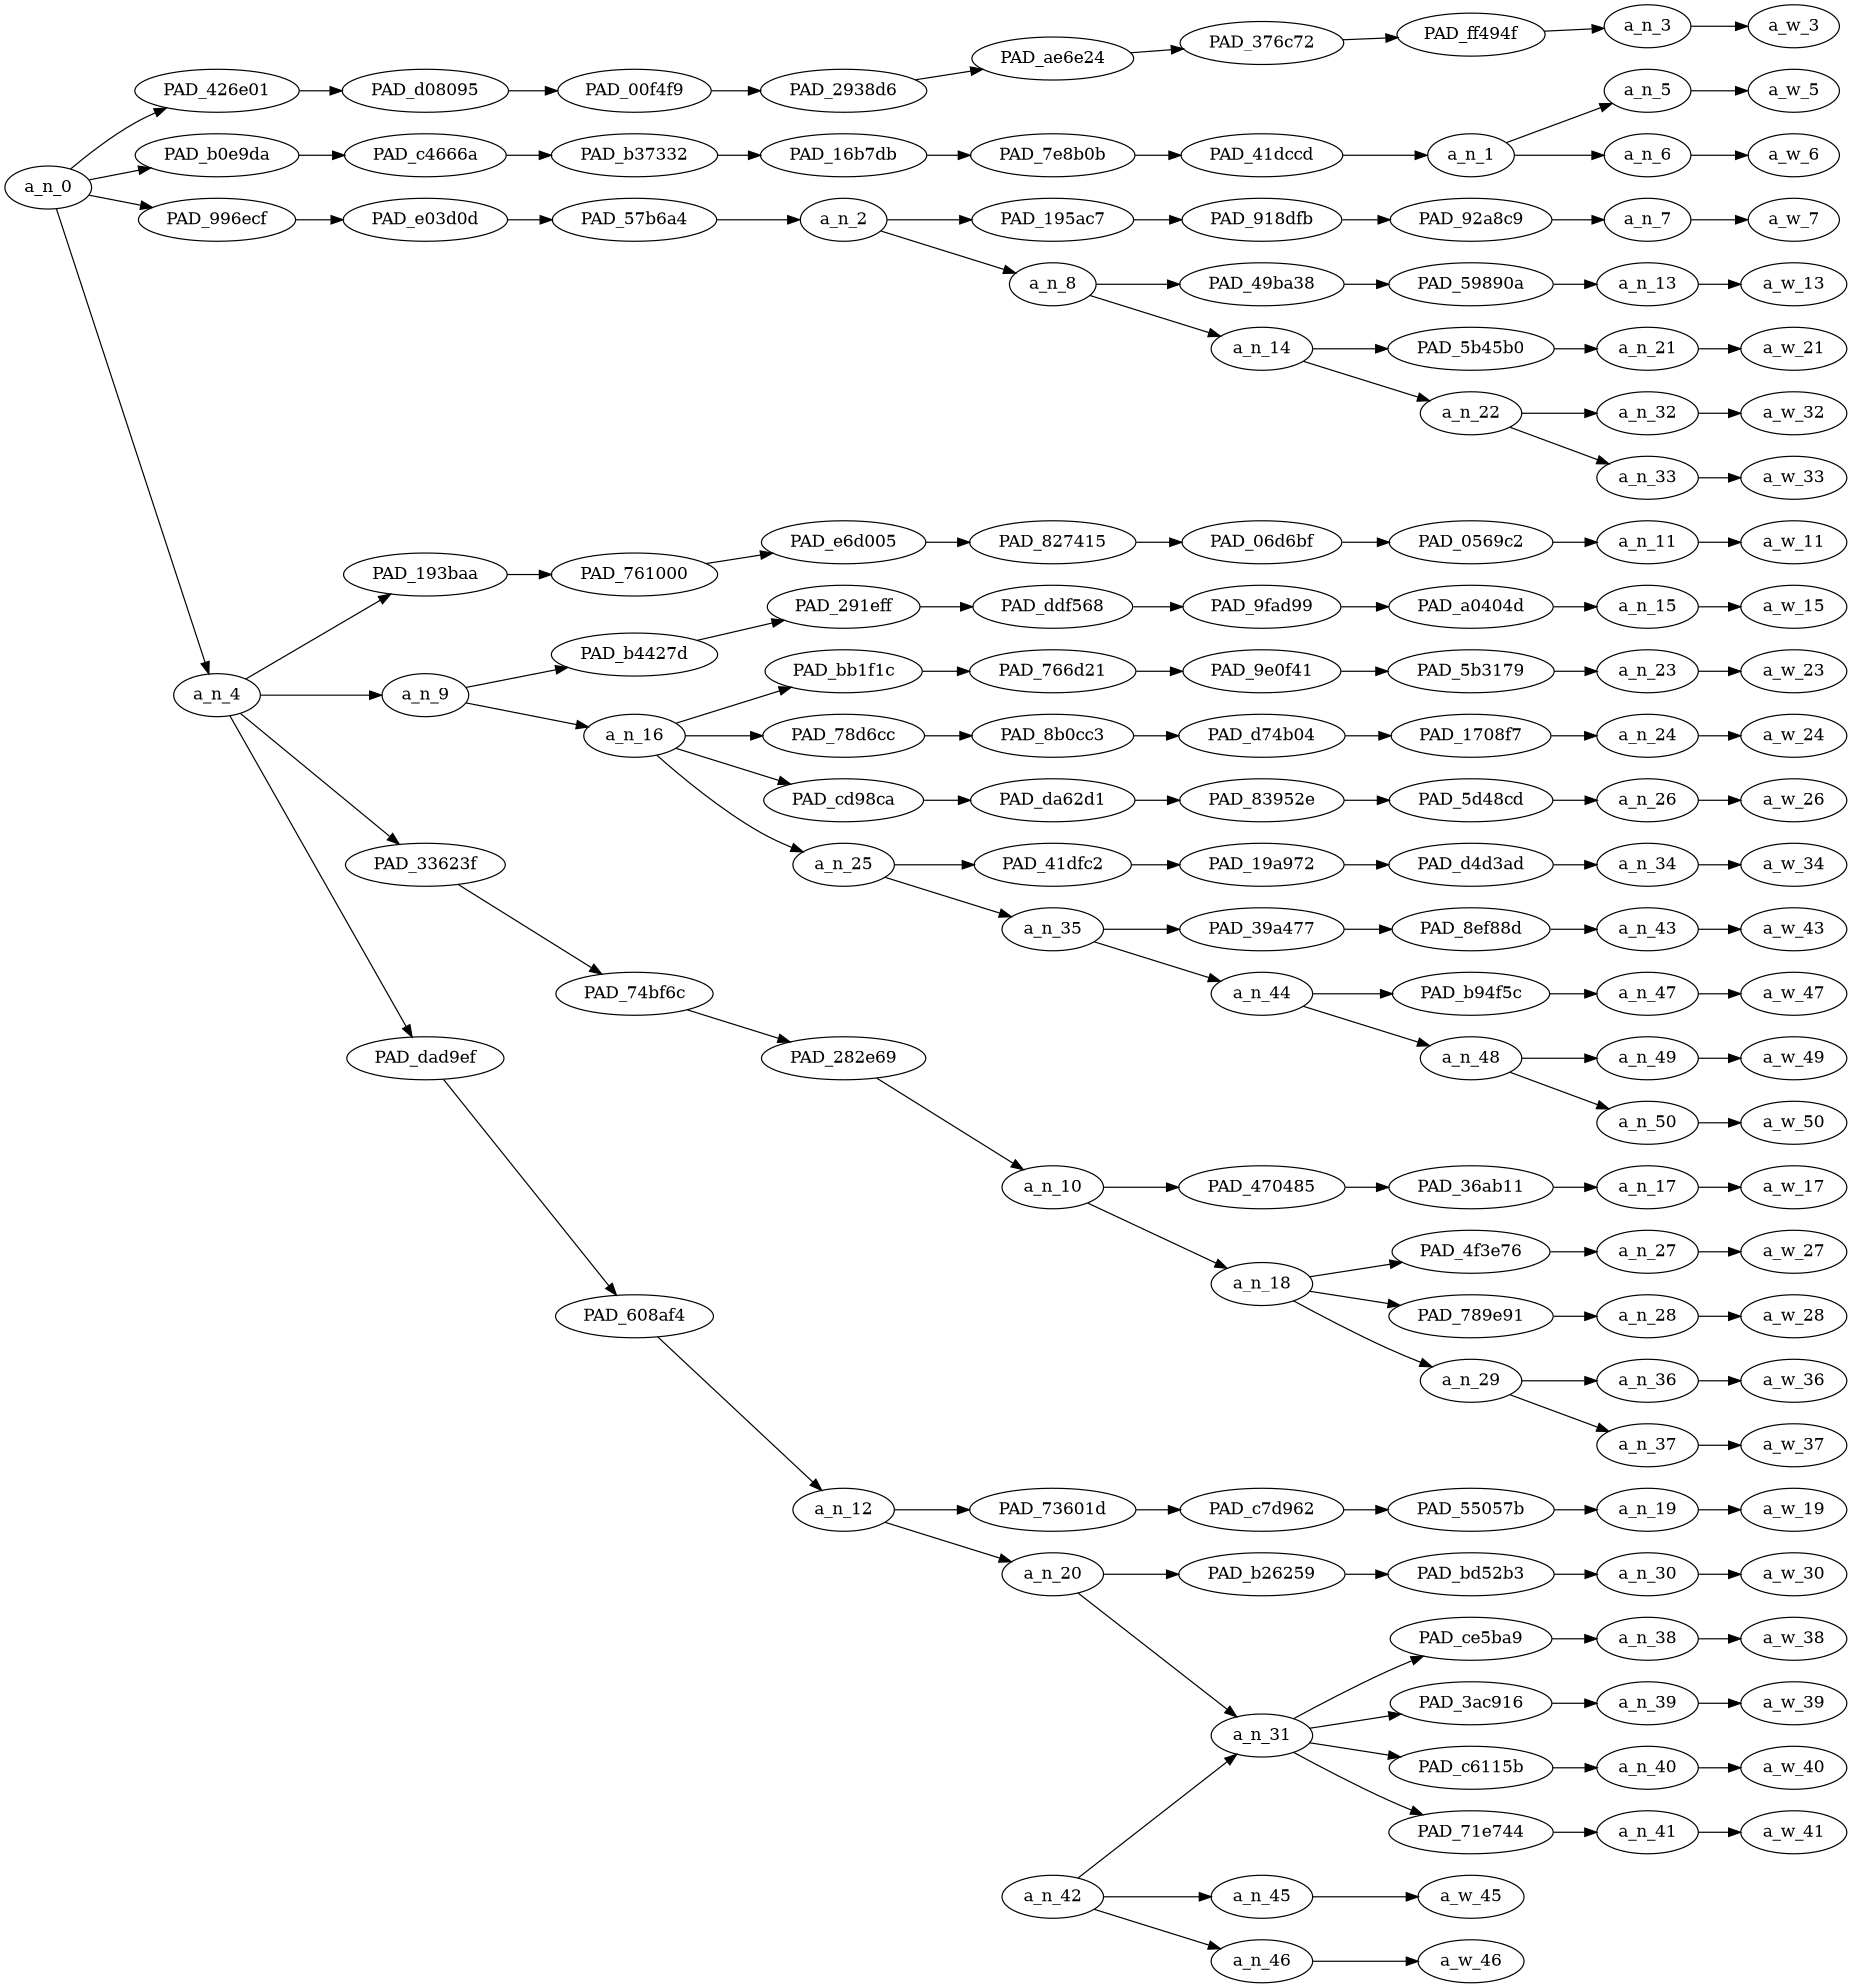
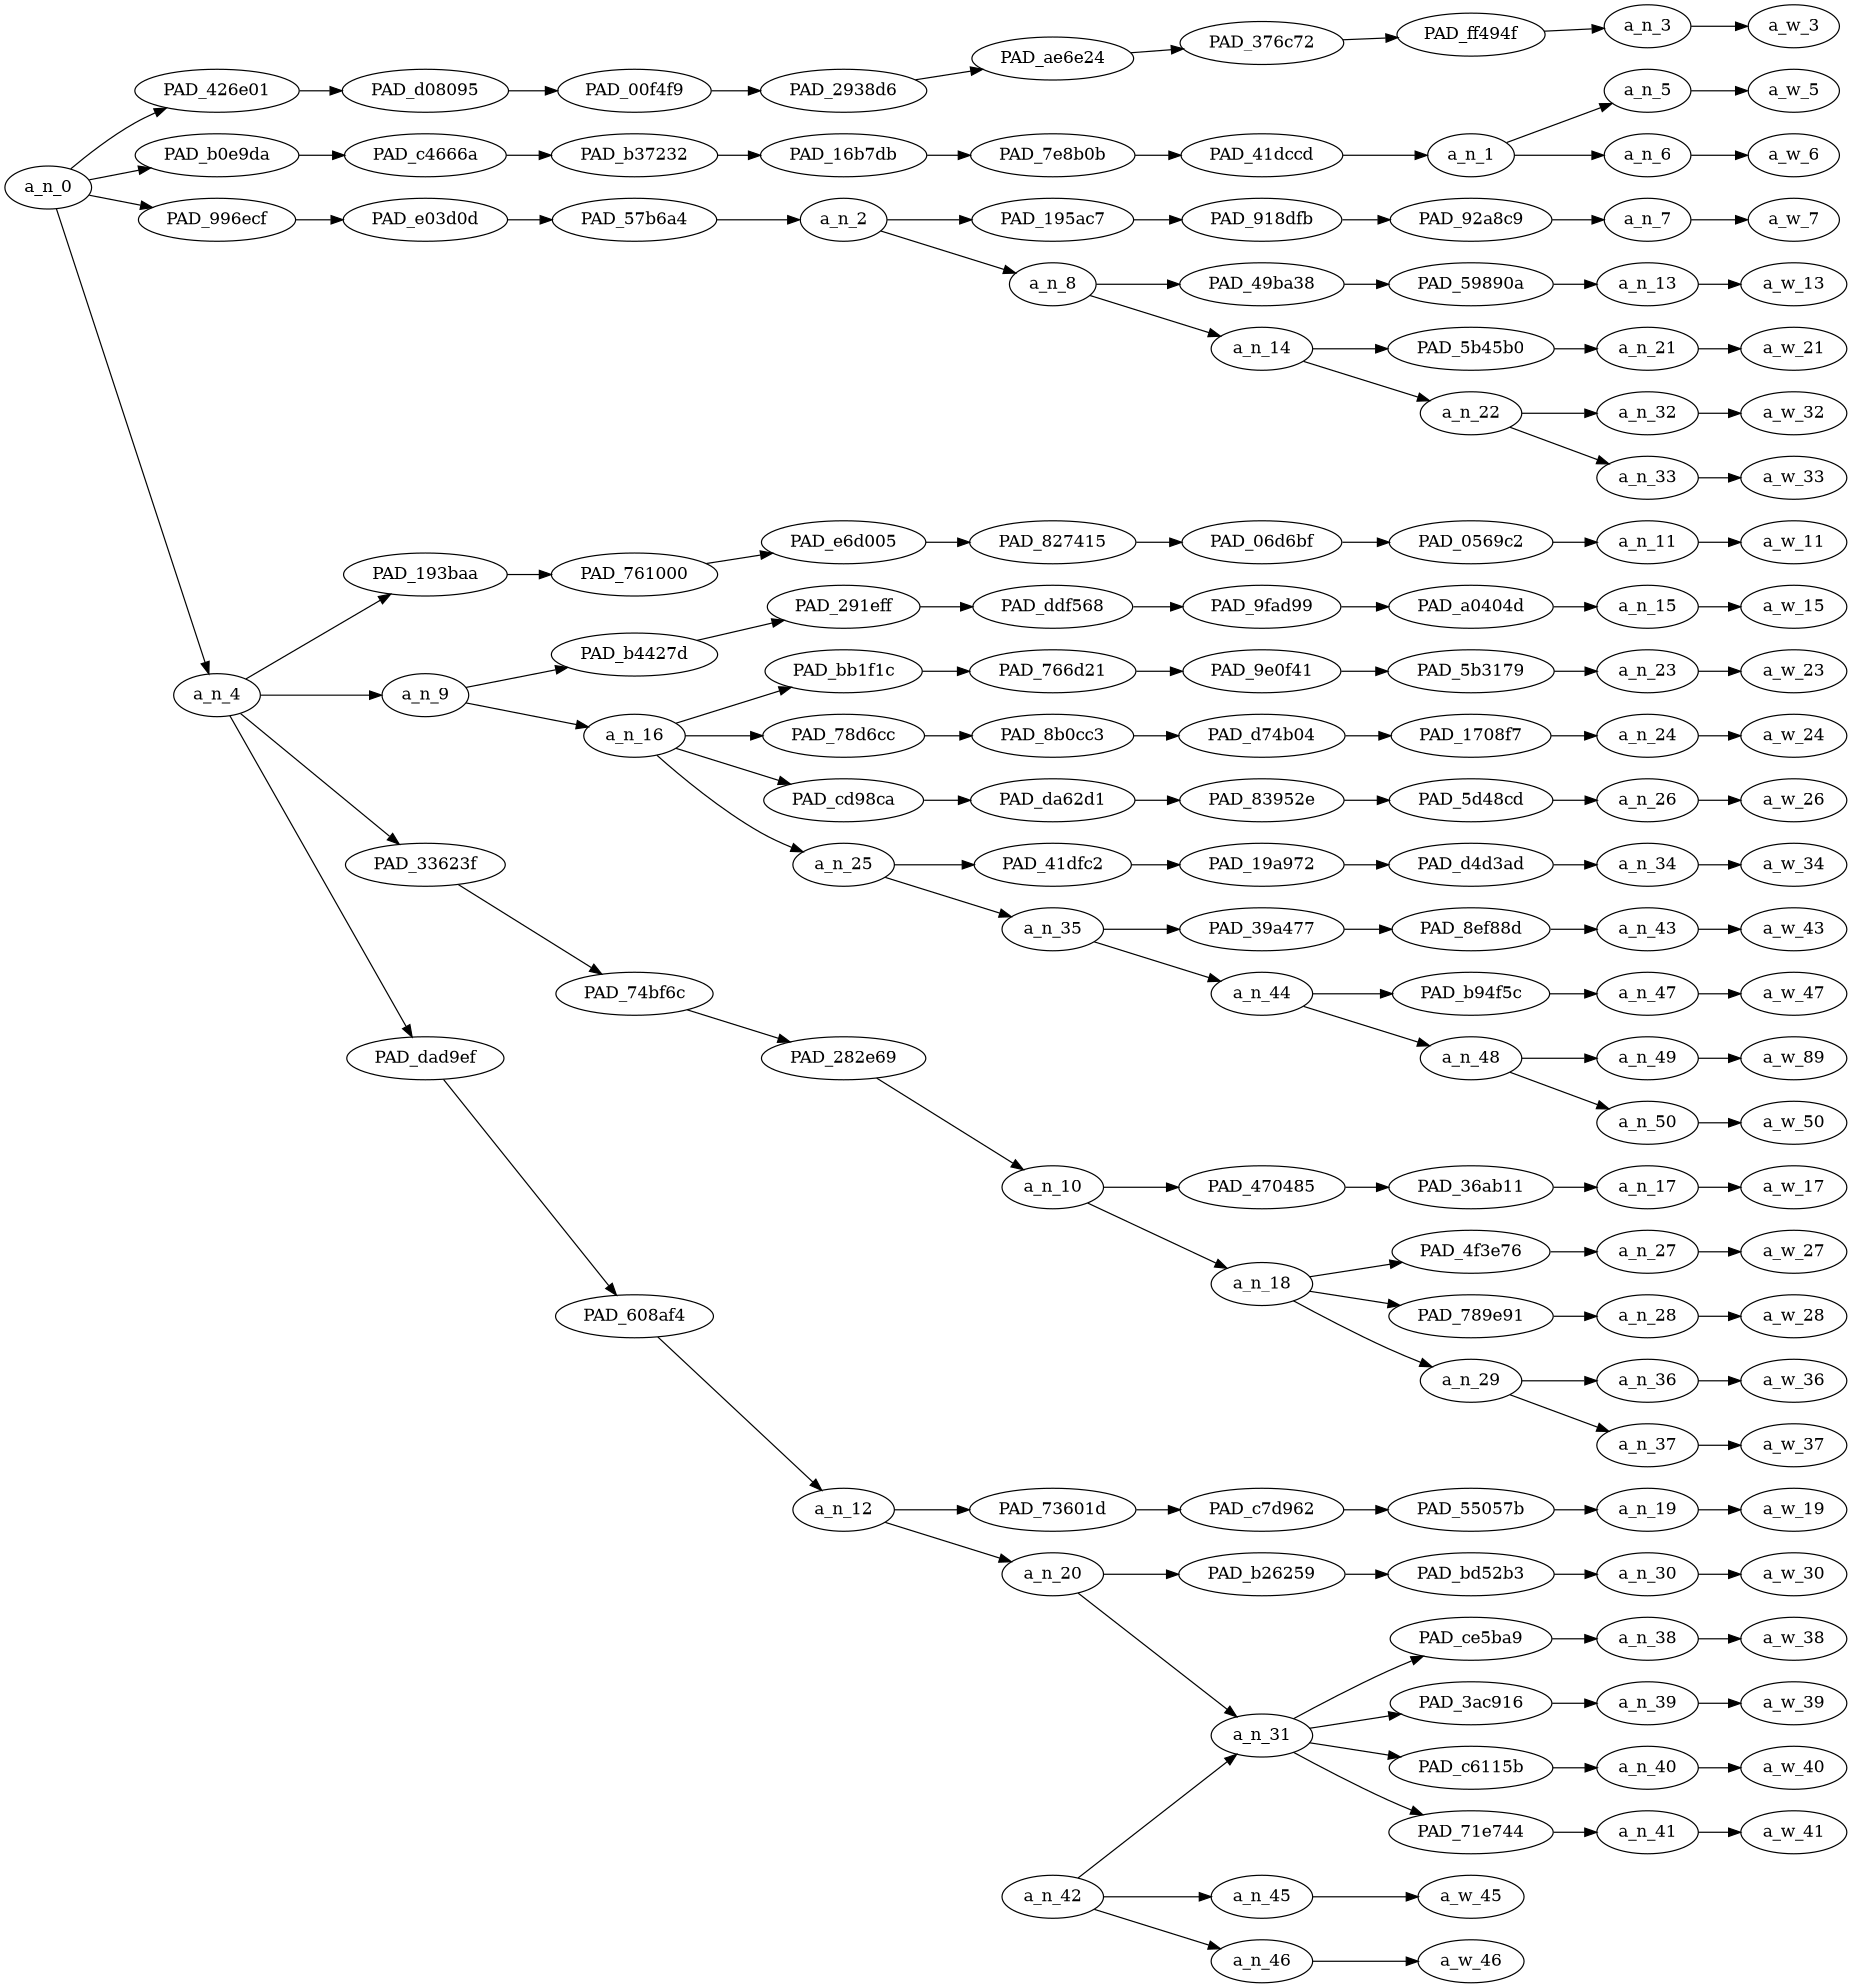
node "PAD_b37332": label "PAD_b37332" -> "PAD_b37232"
node "a_w_49": label "a_w_49" -> "a_w_89"
